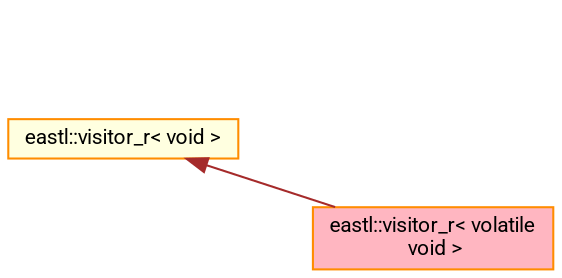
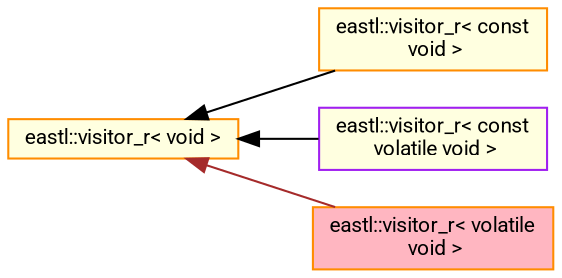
node "eastl::visitor_r< const void >": added
node "eastl::visitor_r< const volatile void >": added
